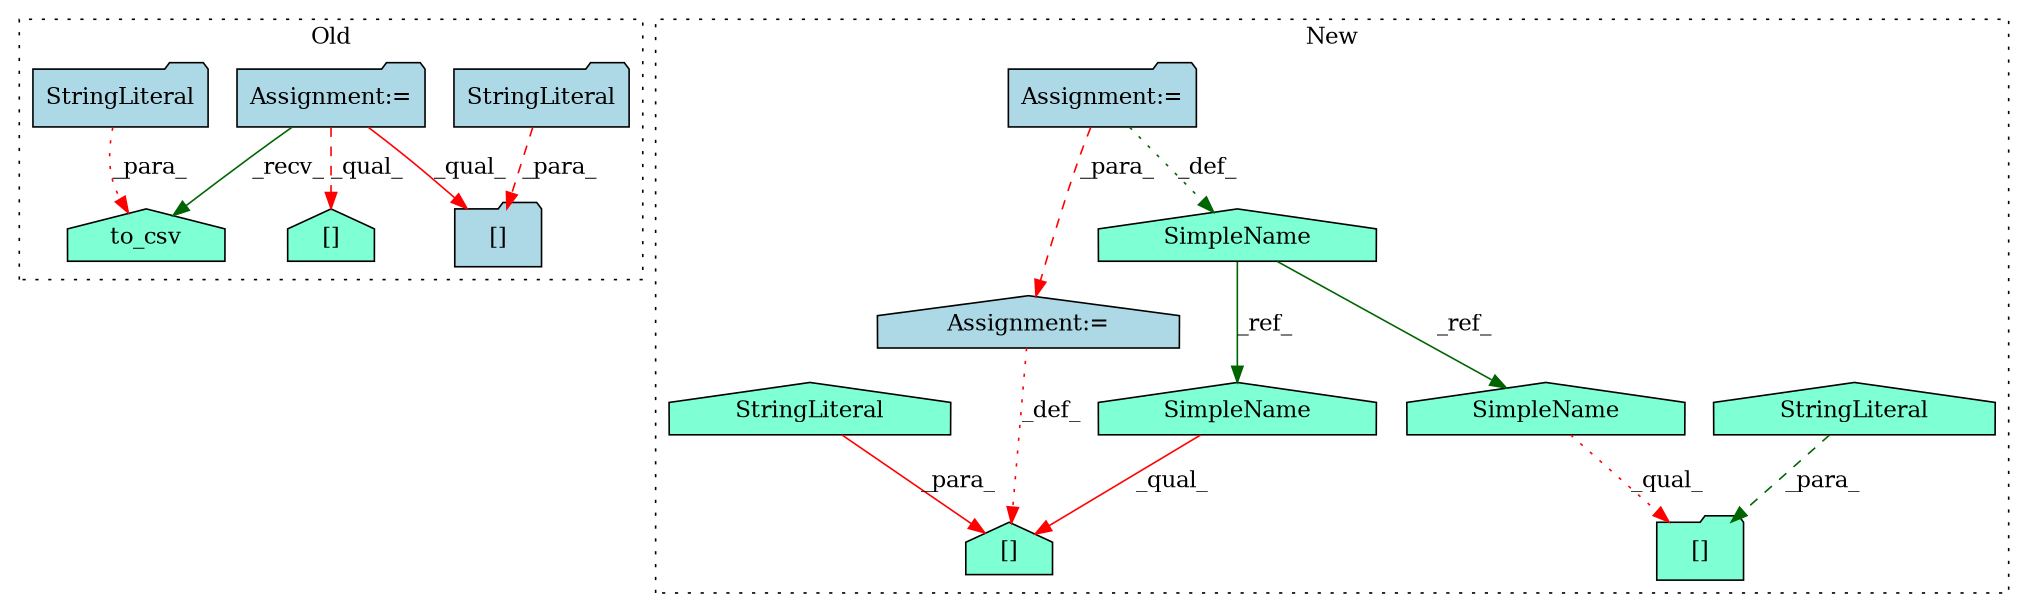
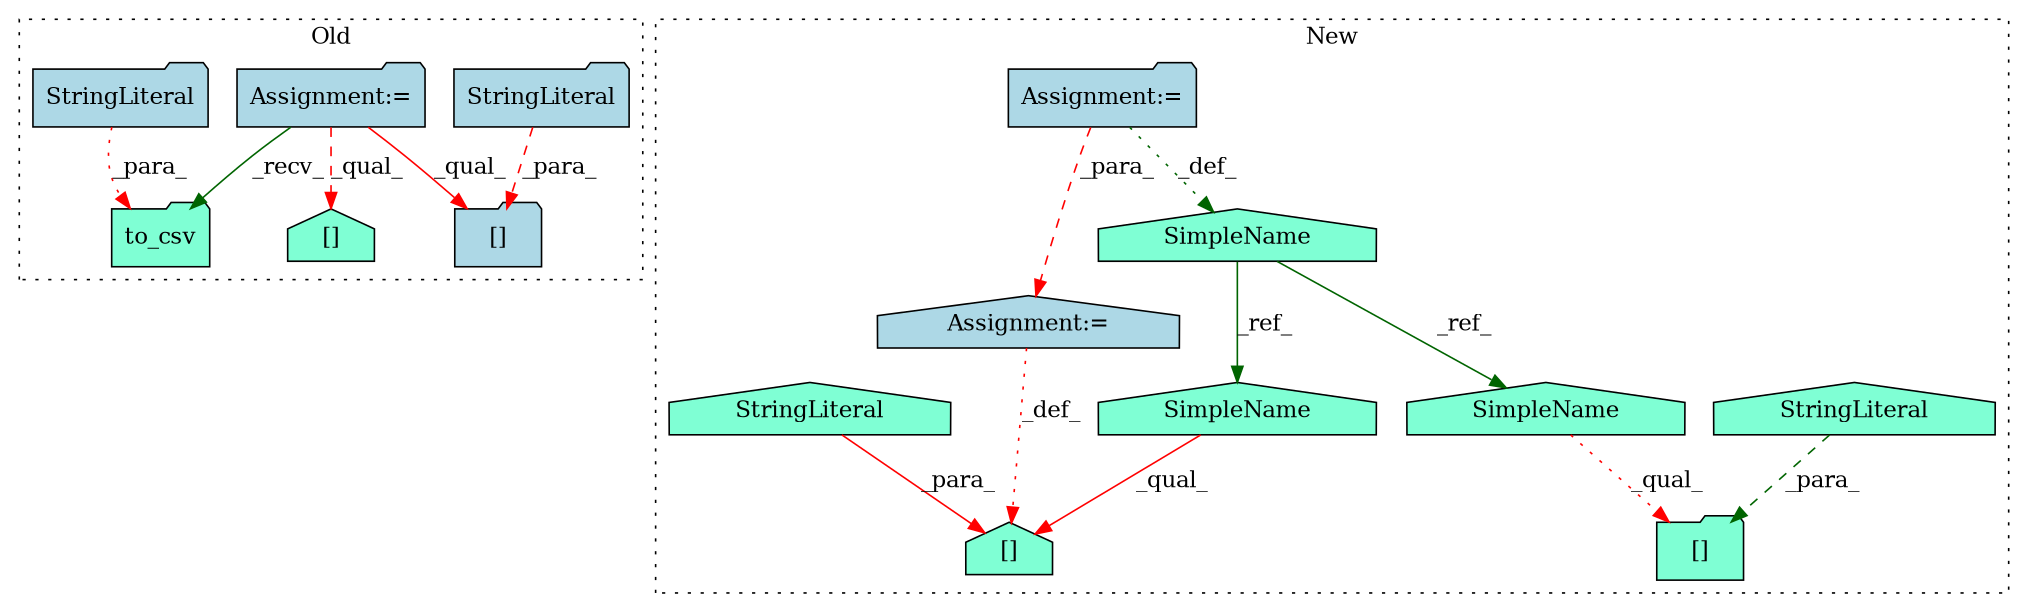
node "to_csv": shape house -> folder
